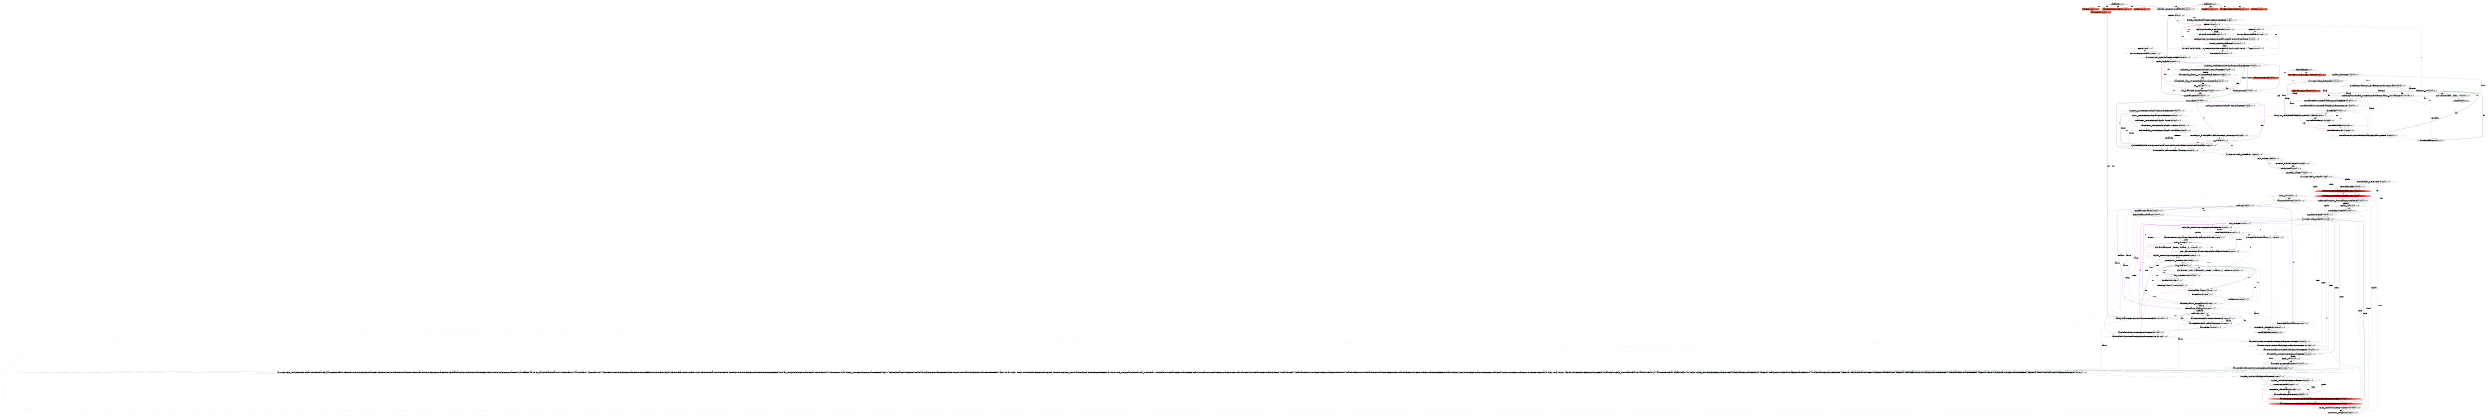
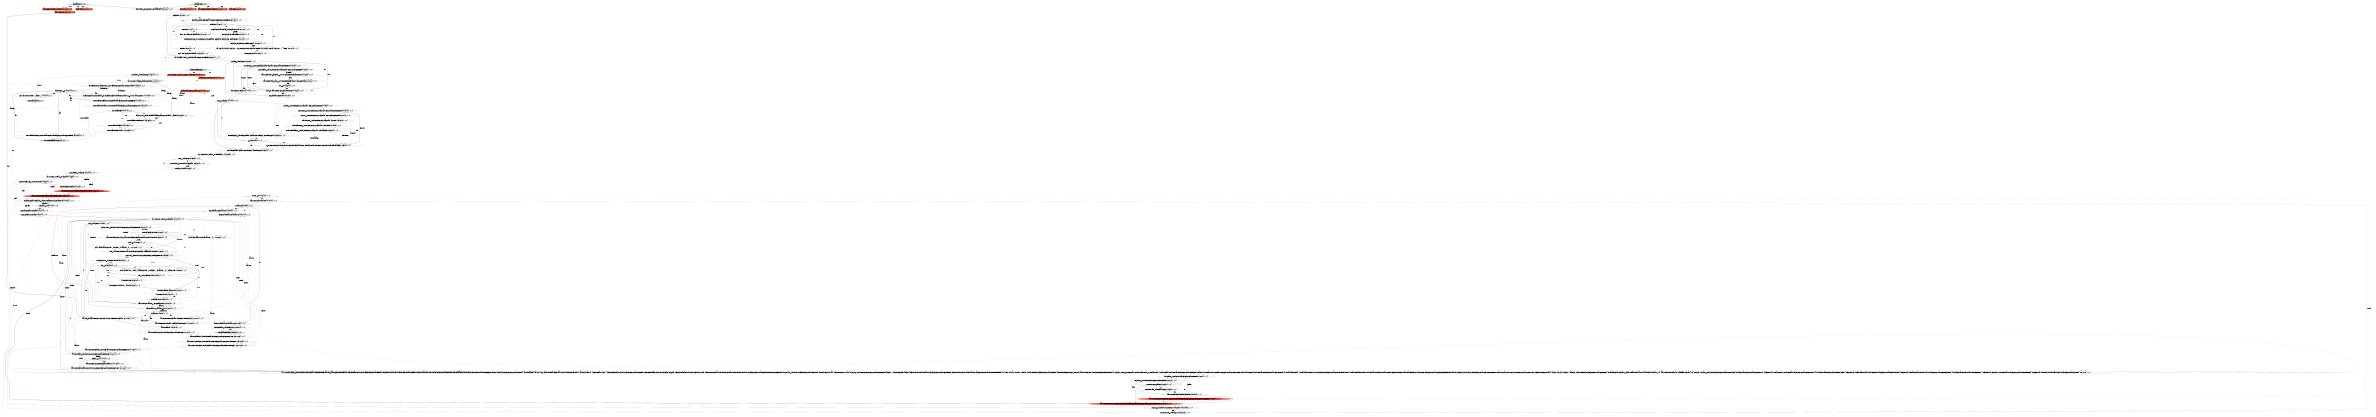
node "InputStream is@@@2@@@['1', '1', '0']": removed
edge "handlerDescriptor == null@@@6@@@['0', '0', '1']" -> "return null@@@8@@@['0', '0', '1']": now "handlerDescriptor == null@@@6@@@['0', '0', '1']" -> "configuration != null@@@71@@@['1', '1', '0']"
